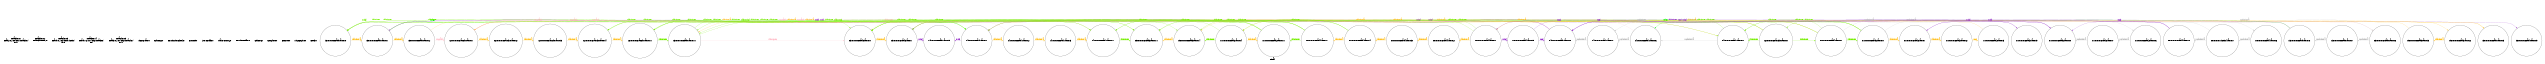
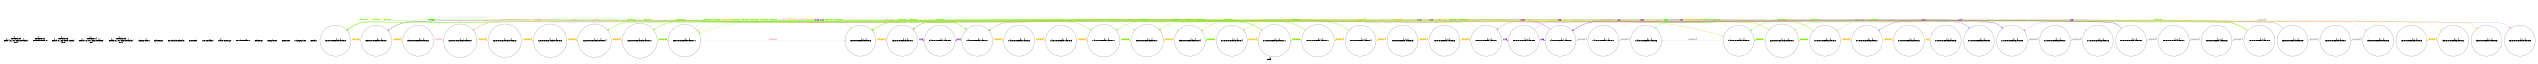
edge "n3_0_0_0_Read0_at_0_0" -> "n4_0_0_0_Read1_at_0_0": label "uvicl" -> "uhb_inter"
edge "n3_0_0_0_Read0_at_0_11" -> "n4_0_0_0_Read1_at_0_11": label "uhb_uvicl" -> "uhb_inter"
edge "n3_0_0_0_Read0_at_0_0" -> "n5_0_0_0_Read3_at_0_0": label "uhb_ucci" -> "uhb_inter"
edge "n2_0_0_0_Branch0_at_0_11" -> "n5_0_0_0_Read3_at_0_11": removed, label "uhb_inter"
edge "n0_0_0_0_Read4_at_0_8" -> "n4_0_0_0_Read1_at_0_8": label "uhb_inter" -> "ucci"
edge "n0_0_0_0_Read4_at_0_11" -> "n4_0_0_0_Read1_at_0_11": now "n0_0_0_0_Read4_at_0_3" -> "n4_0_0_0_Read1_at_0_11"
edge "n3_0_0_0_Read0_at_0_0" -> "n3_0_0_0_Read0_at_0_1": label "uhb_intra" -> "uhb_uhb"
edge "n2_0_0_0_Branch0_at_0_2" -> "n2_0_0_0_Branch0_at_0_3": label "uhb_intra" -> "uvicl_intra"
node "Attacker.I0 Read4.C VA1(PA2:Attacker) L11": added
node "Attacker.I1 Read2.C VA0(PA1:Attacker) L11": removed
edge "n2_0_0_0_Branch0_at_0_0" -> "n0_0_0_0_Read4_at_0_0": reversed
node "n0_0_0_0_Victim4_at_0_7": label "n0_0_0_0_Victim4_at_0_7" -> "n0_0_0_0_Read4_at_0_7"
